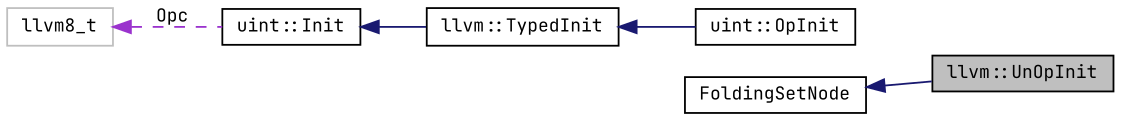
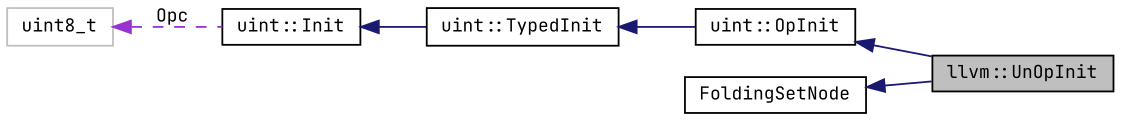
node "llvm8_t": label "llvm8_t" -> "uint8_t"
node "llvm::TypedInit": label "llvm::TypedInit" -> "uint::TypedInit"
edge "llvm::UnOpInit" -> "uint::OpInit": added
